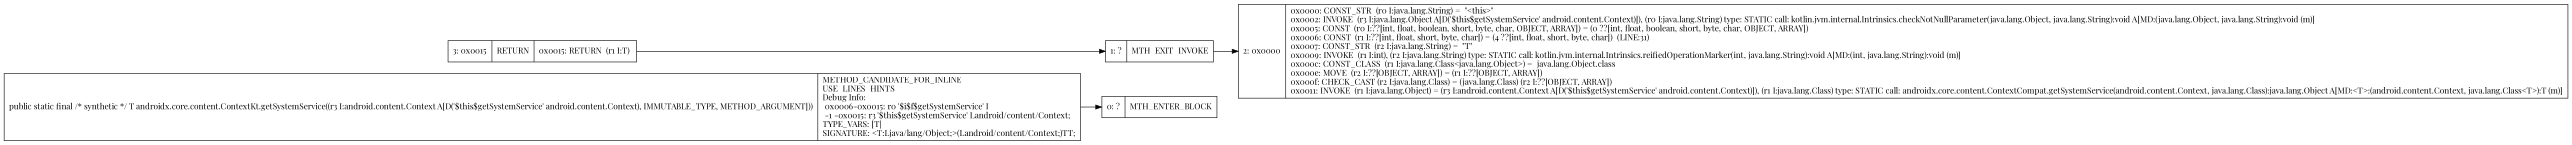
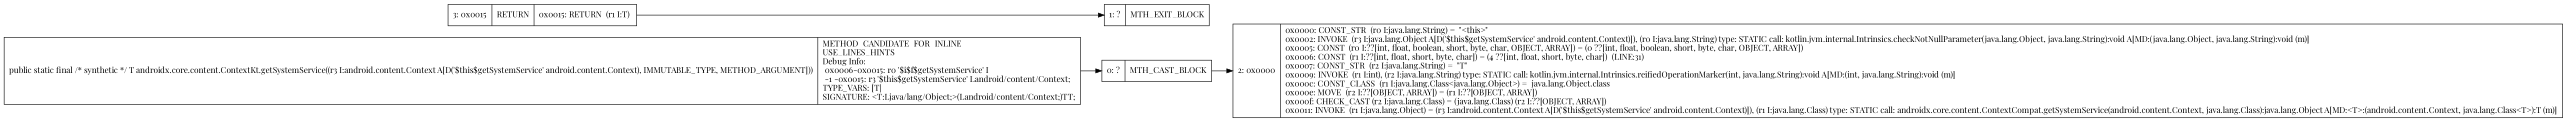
node "1: ?": text "MTH_EXIT_INVOKE" -> "MTH_EXIT_BLOCK"
edge "1: ?" -> "2: 0x0000": now "0: ?" -> "2: 0x0000"
node "0: ?": text "MTH_ENTER_BLOCK" -> "MTH_CAST_BLOCK"
